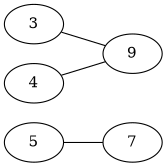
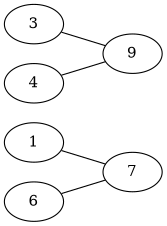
node "5": label "5" -> "1"
node "6": added
